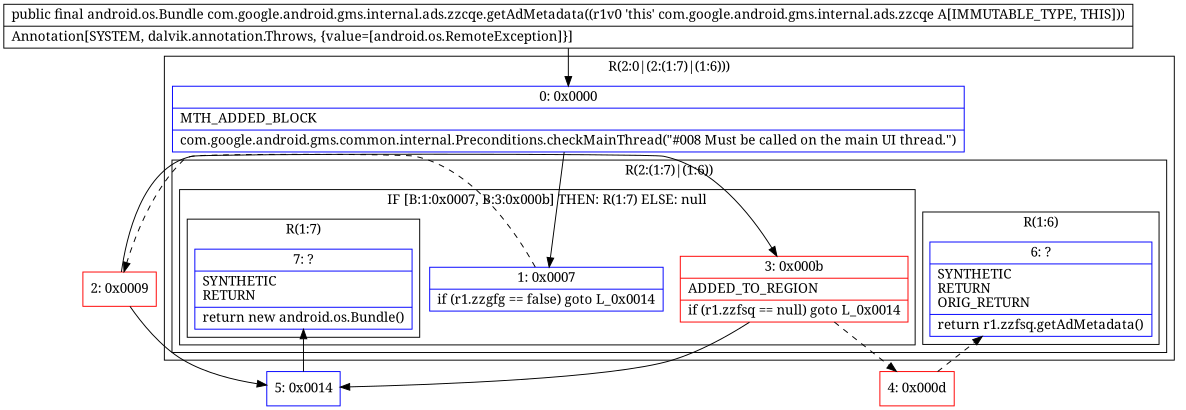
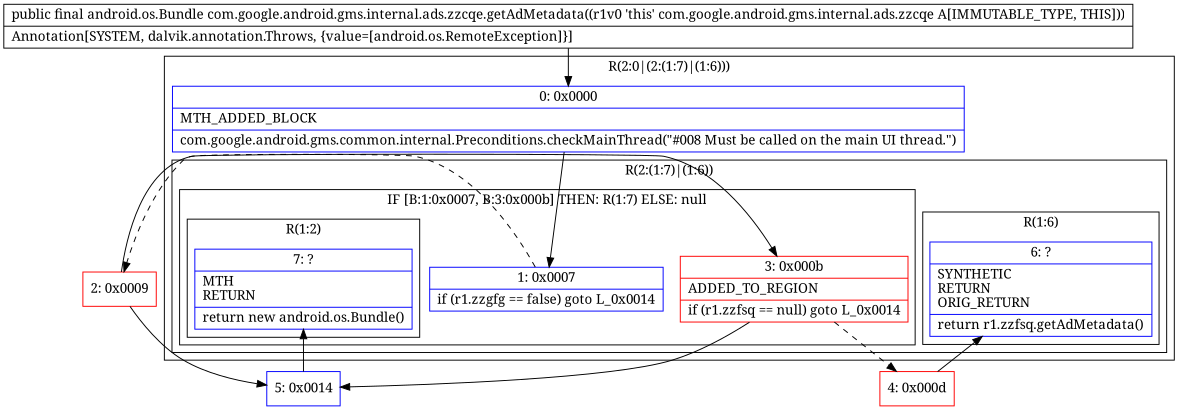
cluster "R(1:7)": label "R(1:7)" -> "R(1:2)"
node "7: ?": text "SYNTHETIC" -> "MTH"
edge "4: 0x000d" -> "6: ?": style dashed -> solid
